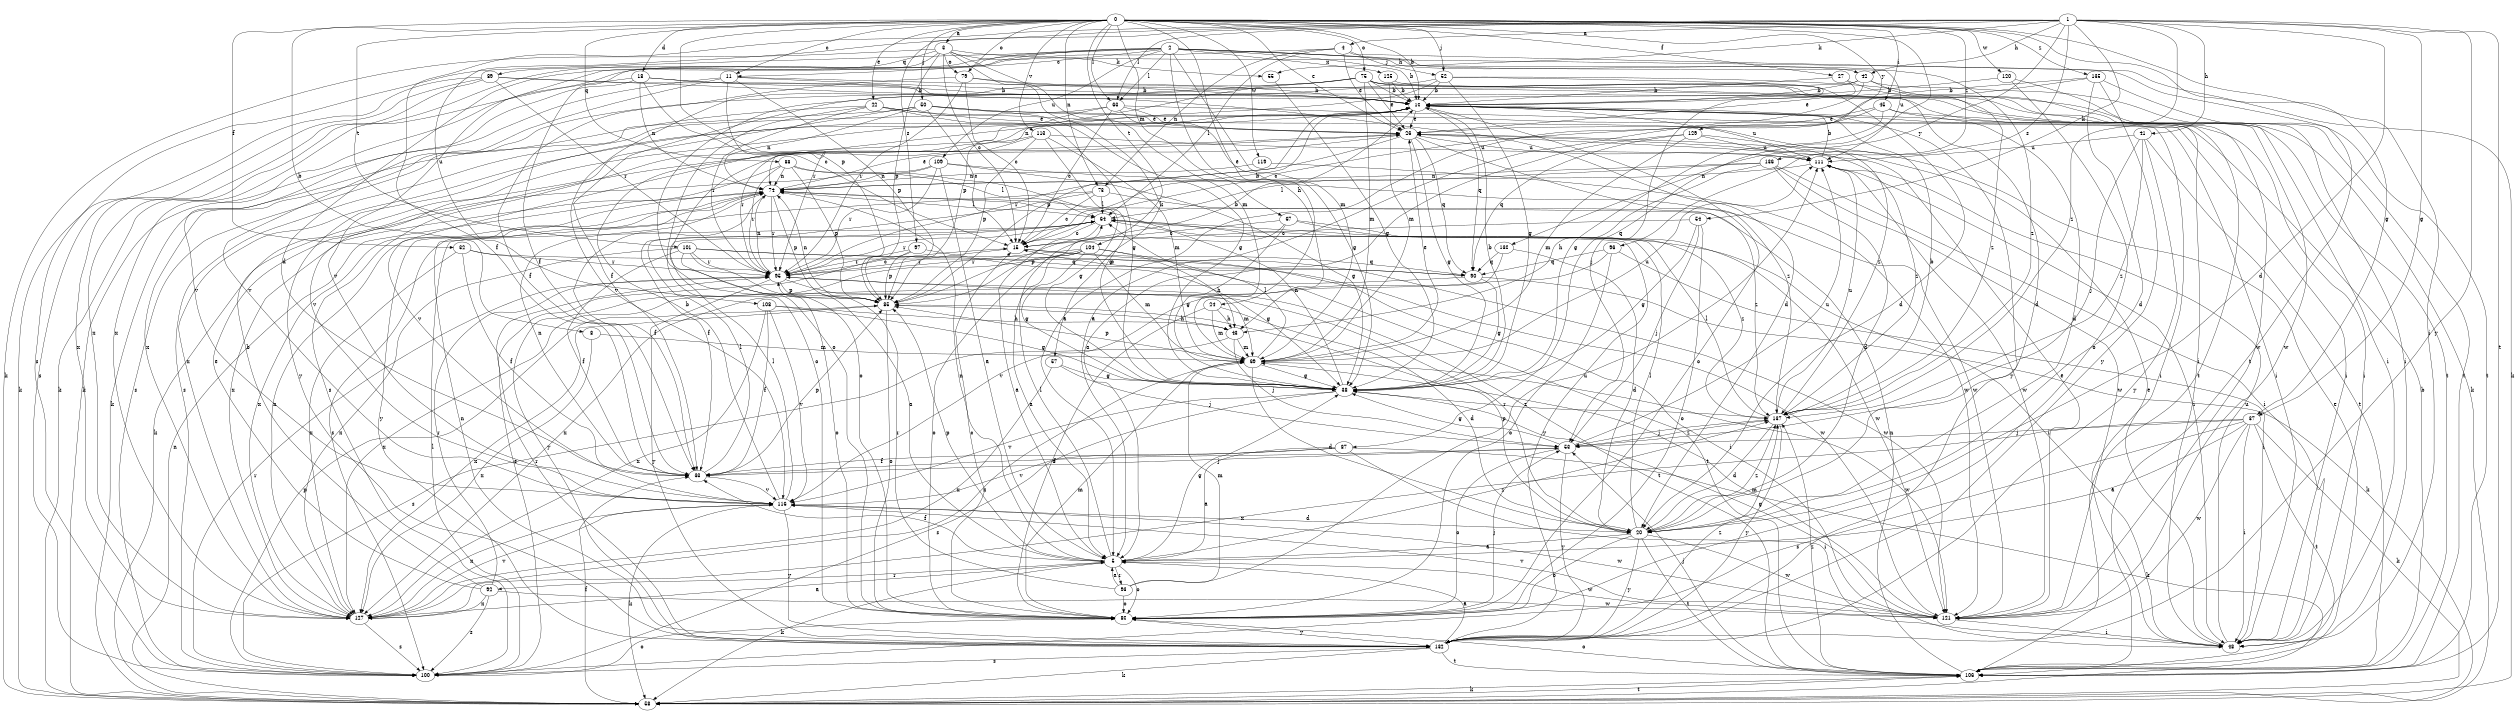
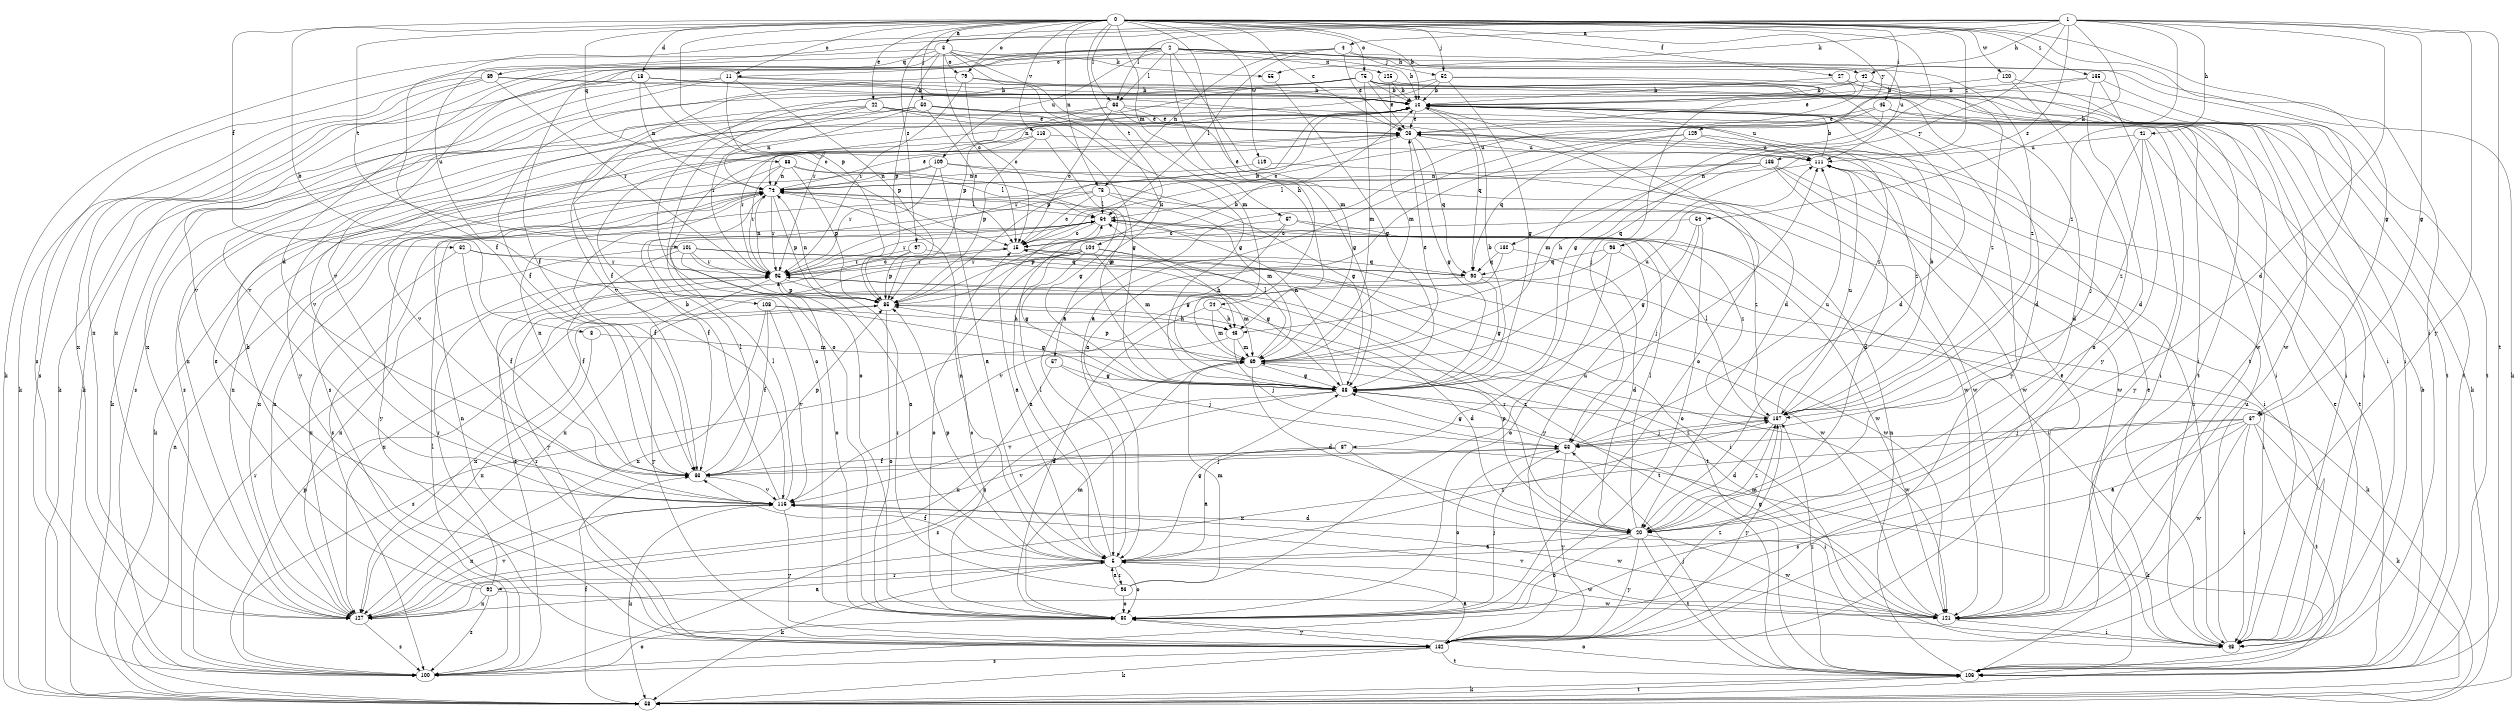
edge "26" -> "137": removed, label "z"
edge "113" -> "69": now "73" -> "69"
